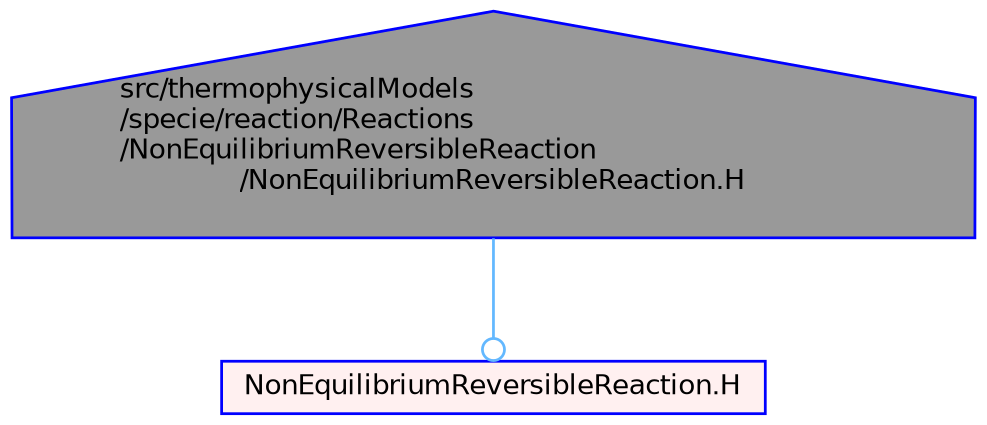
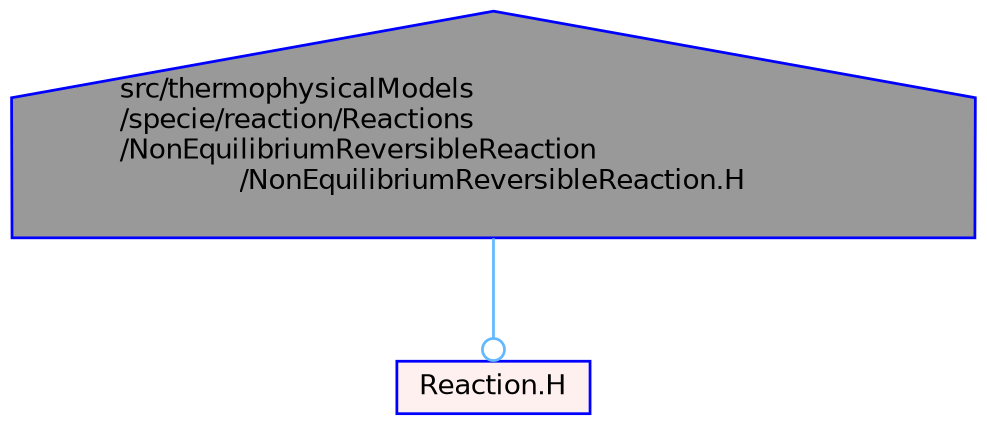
node "NonEquilibriumReversibleReaction.H": label "NonEquilibriumReversibleReaction.H" -> "Reaction.H"
